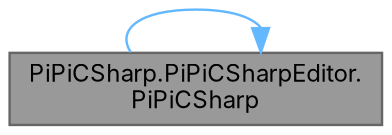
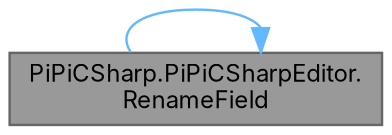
node "PiPiCSharp.PiPiCSharpEditor. PiPiCSharp": label "PiPiCSharp.PiPiCSharpEditor. PiPiCSharp" -> "PiPiCSharp.PiPiCSharpEditor. RenameField"
